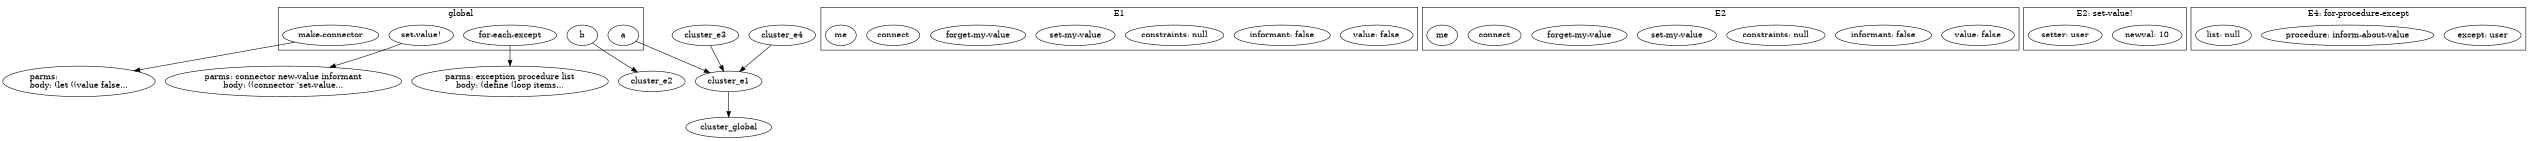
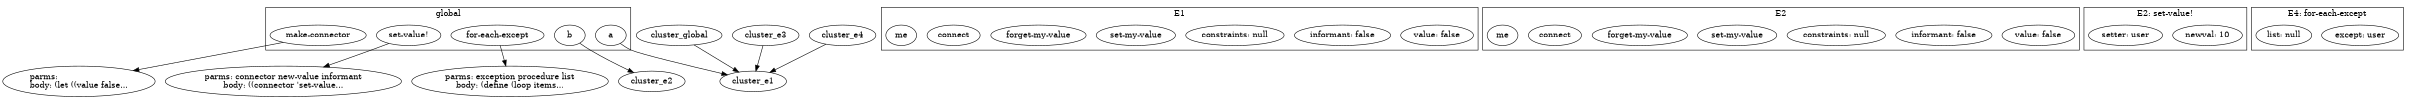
cluster "E4: for-procedure-except": label "E4: for-procedure-except" -> "E4: for-each-except"
node "procedure: inform-about-value": removed
edge "cluster_e1" -> "cluster_global": reversed
